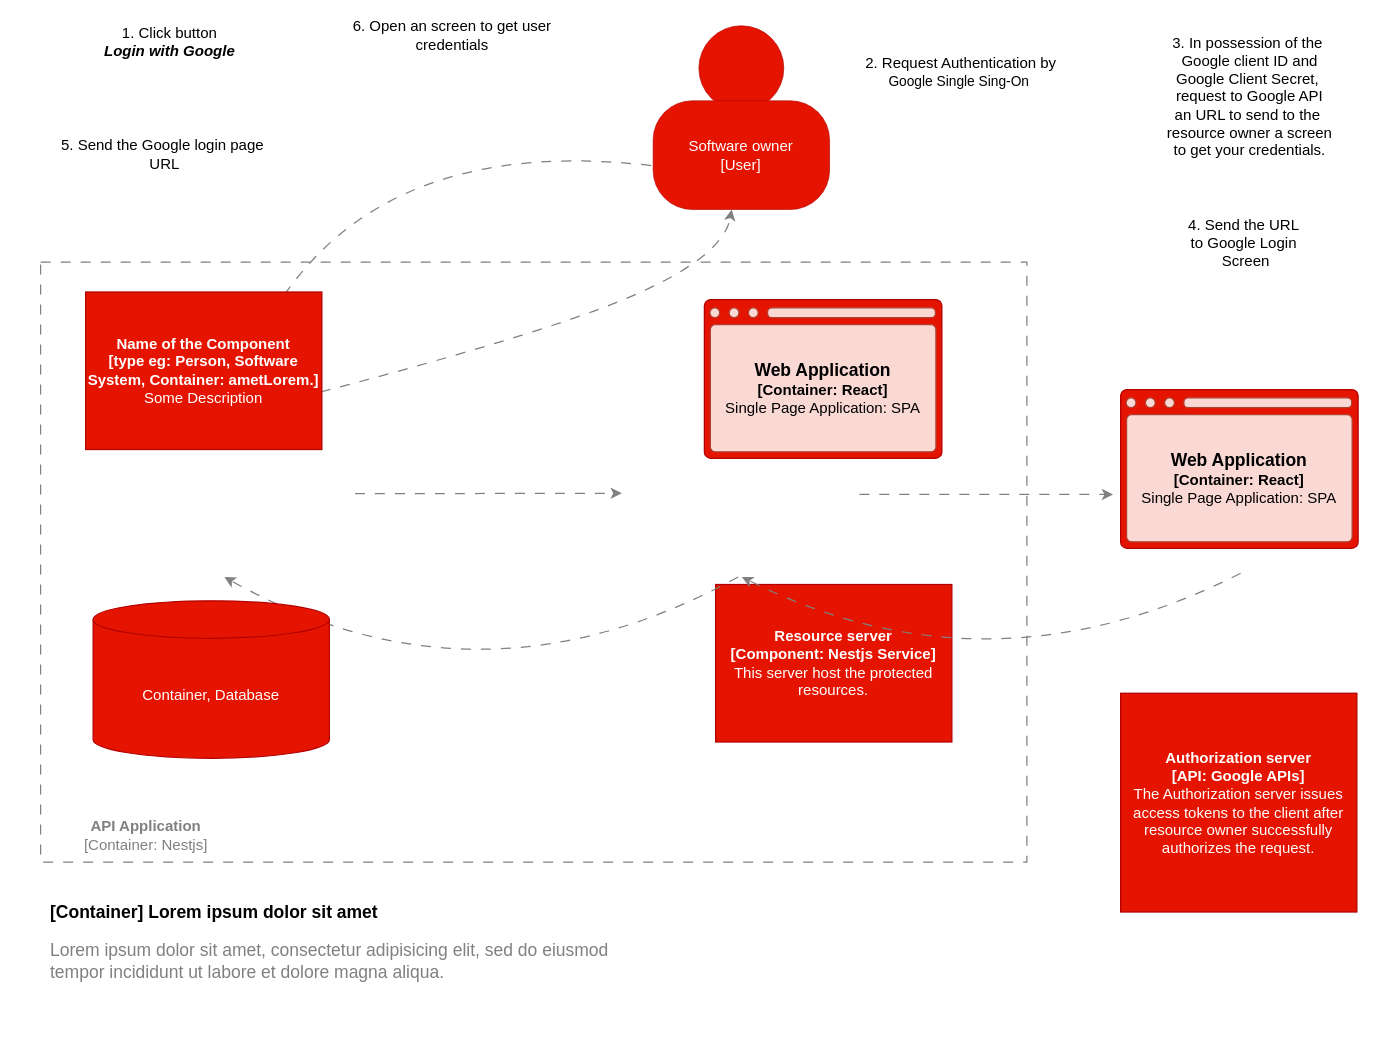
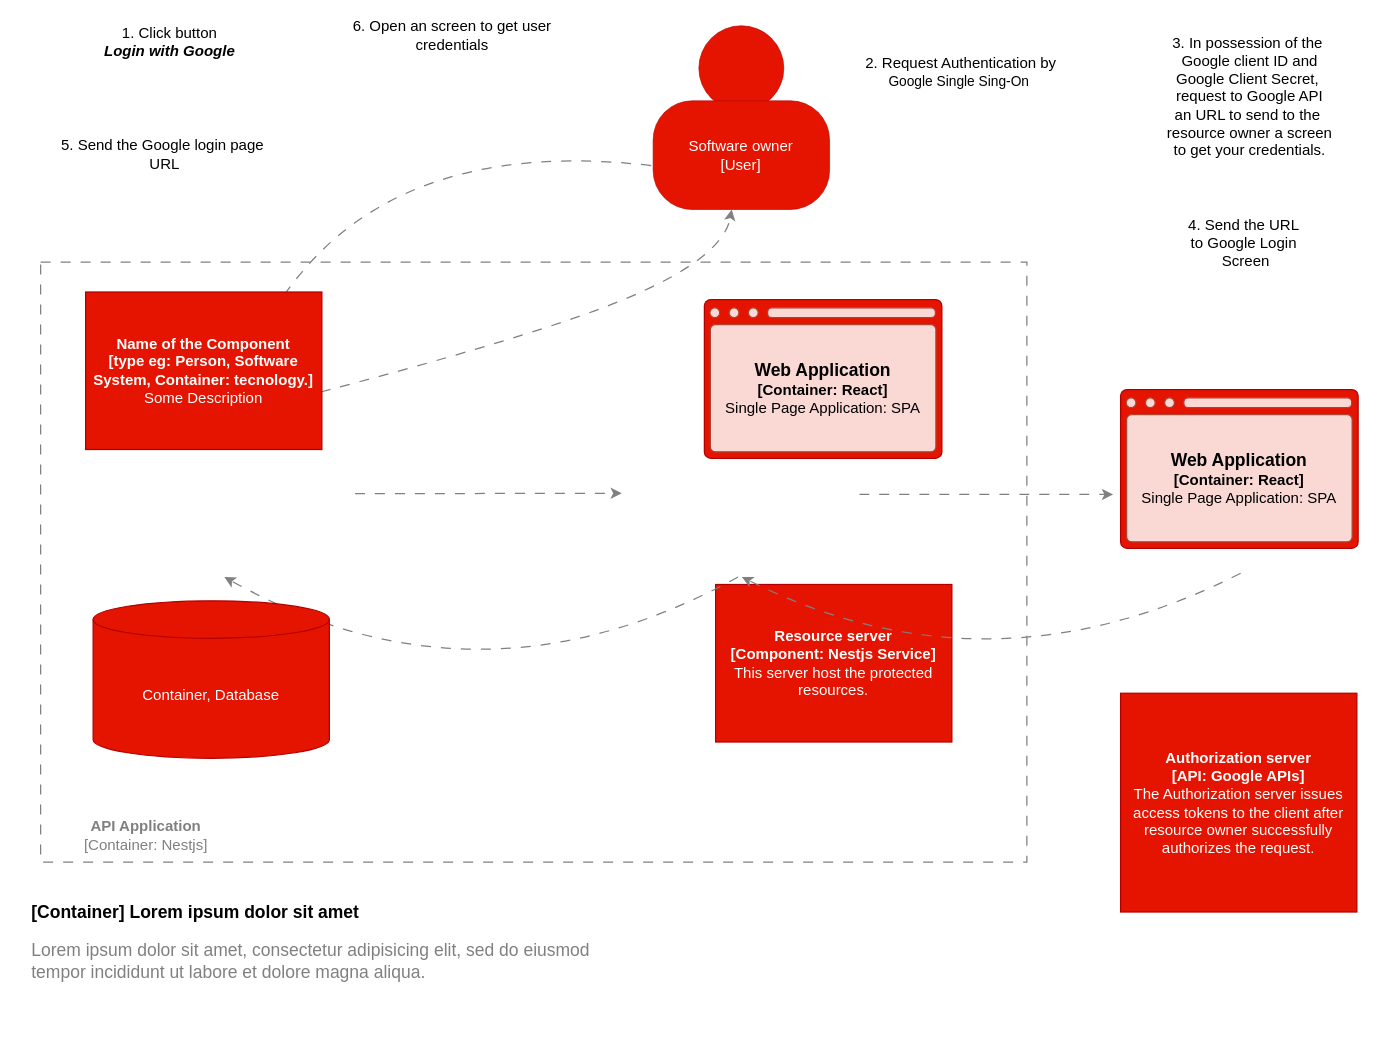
node "Name of the Component [type eg: Person, Software System, Container: ametLorem.] Some Description": label "Name of the Component [type eg: Person, Software System, Container: ametLorem.] Some Description" -> "Name of the Component [type eg: Person, Software System, Container: tecnology.] Some Description"
node "[Container] Lorem ipsum dolor sit ametLorem ipsum dolor sit amet, consectetur adipisicing elit, sed do eiusmod tempor incididunt ut labore et dolore magna aliqua.": moved (356, 958) -> (337, 958)
